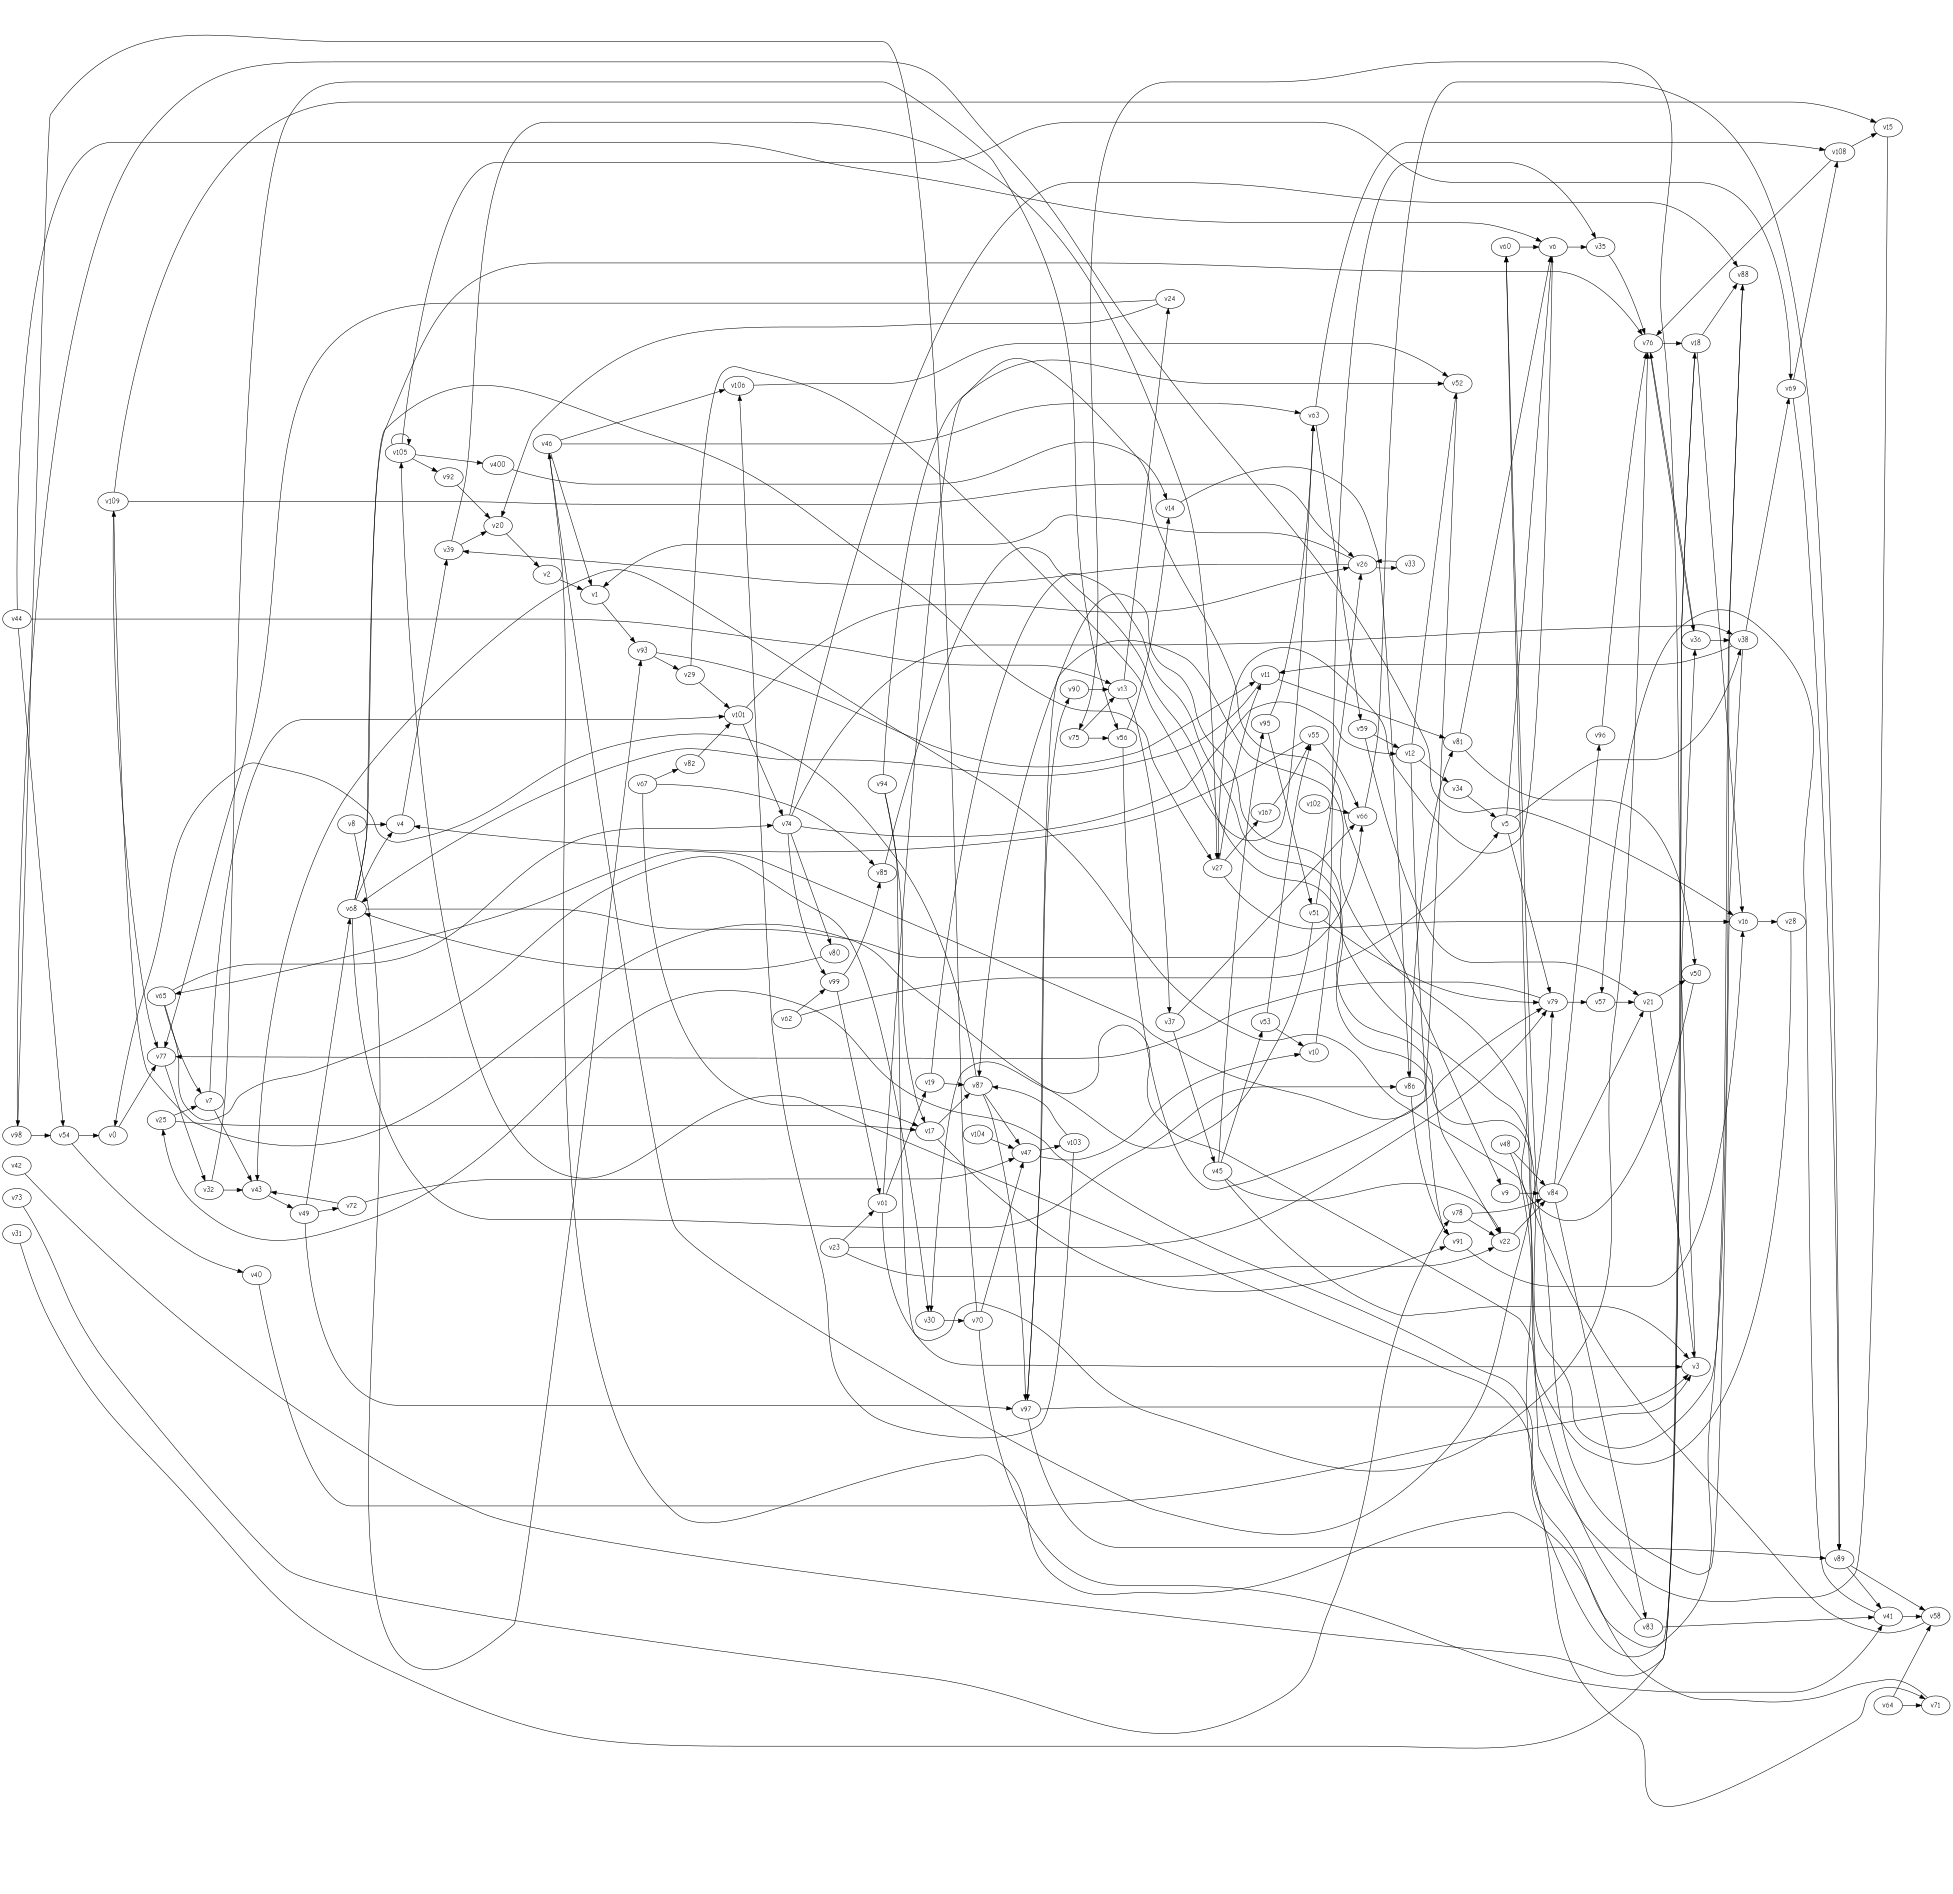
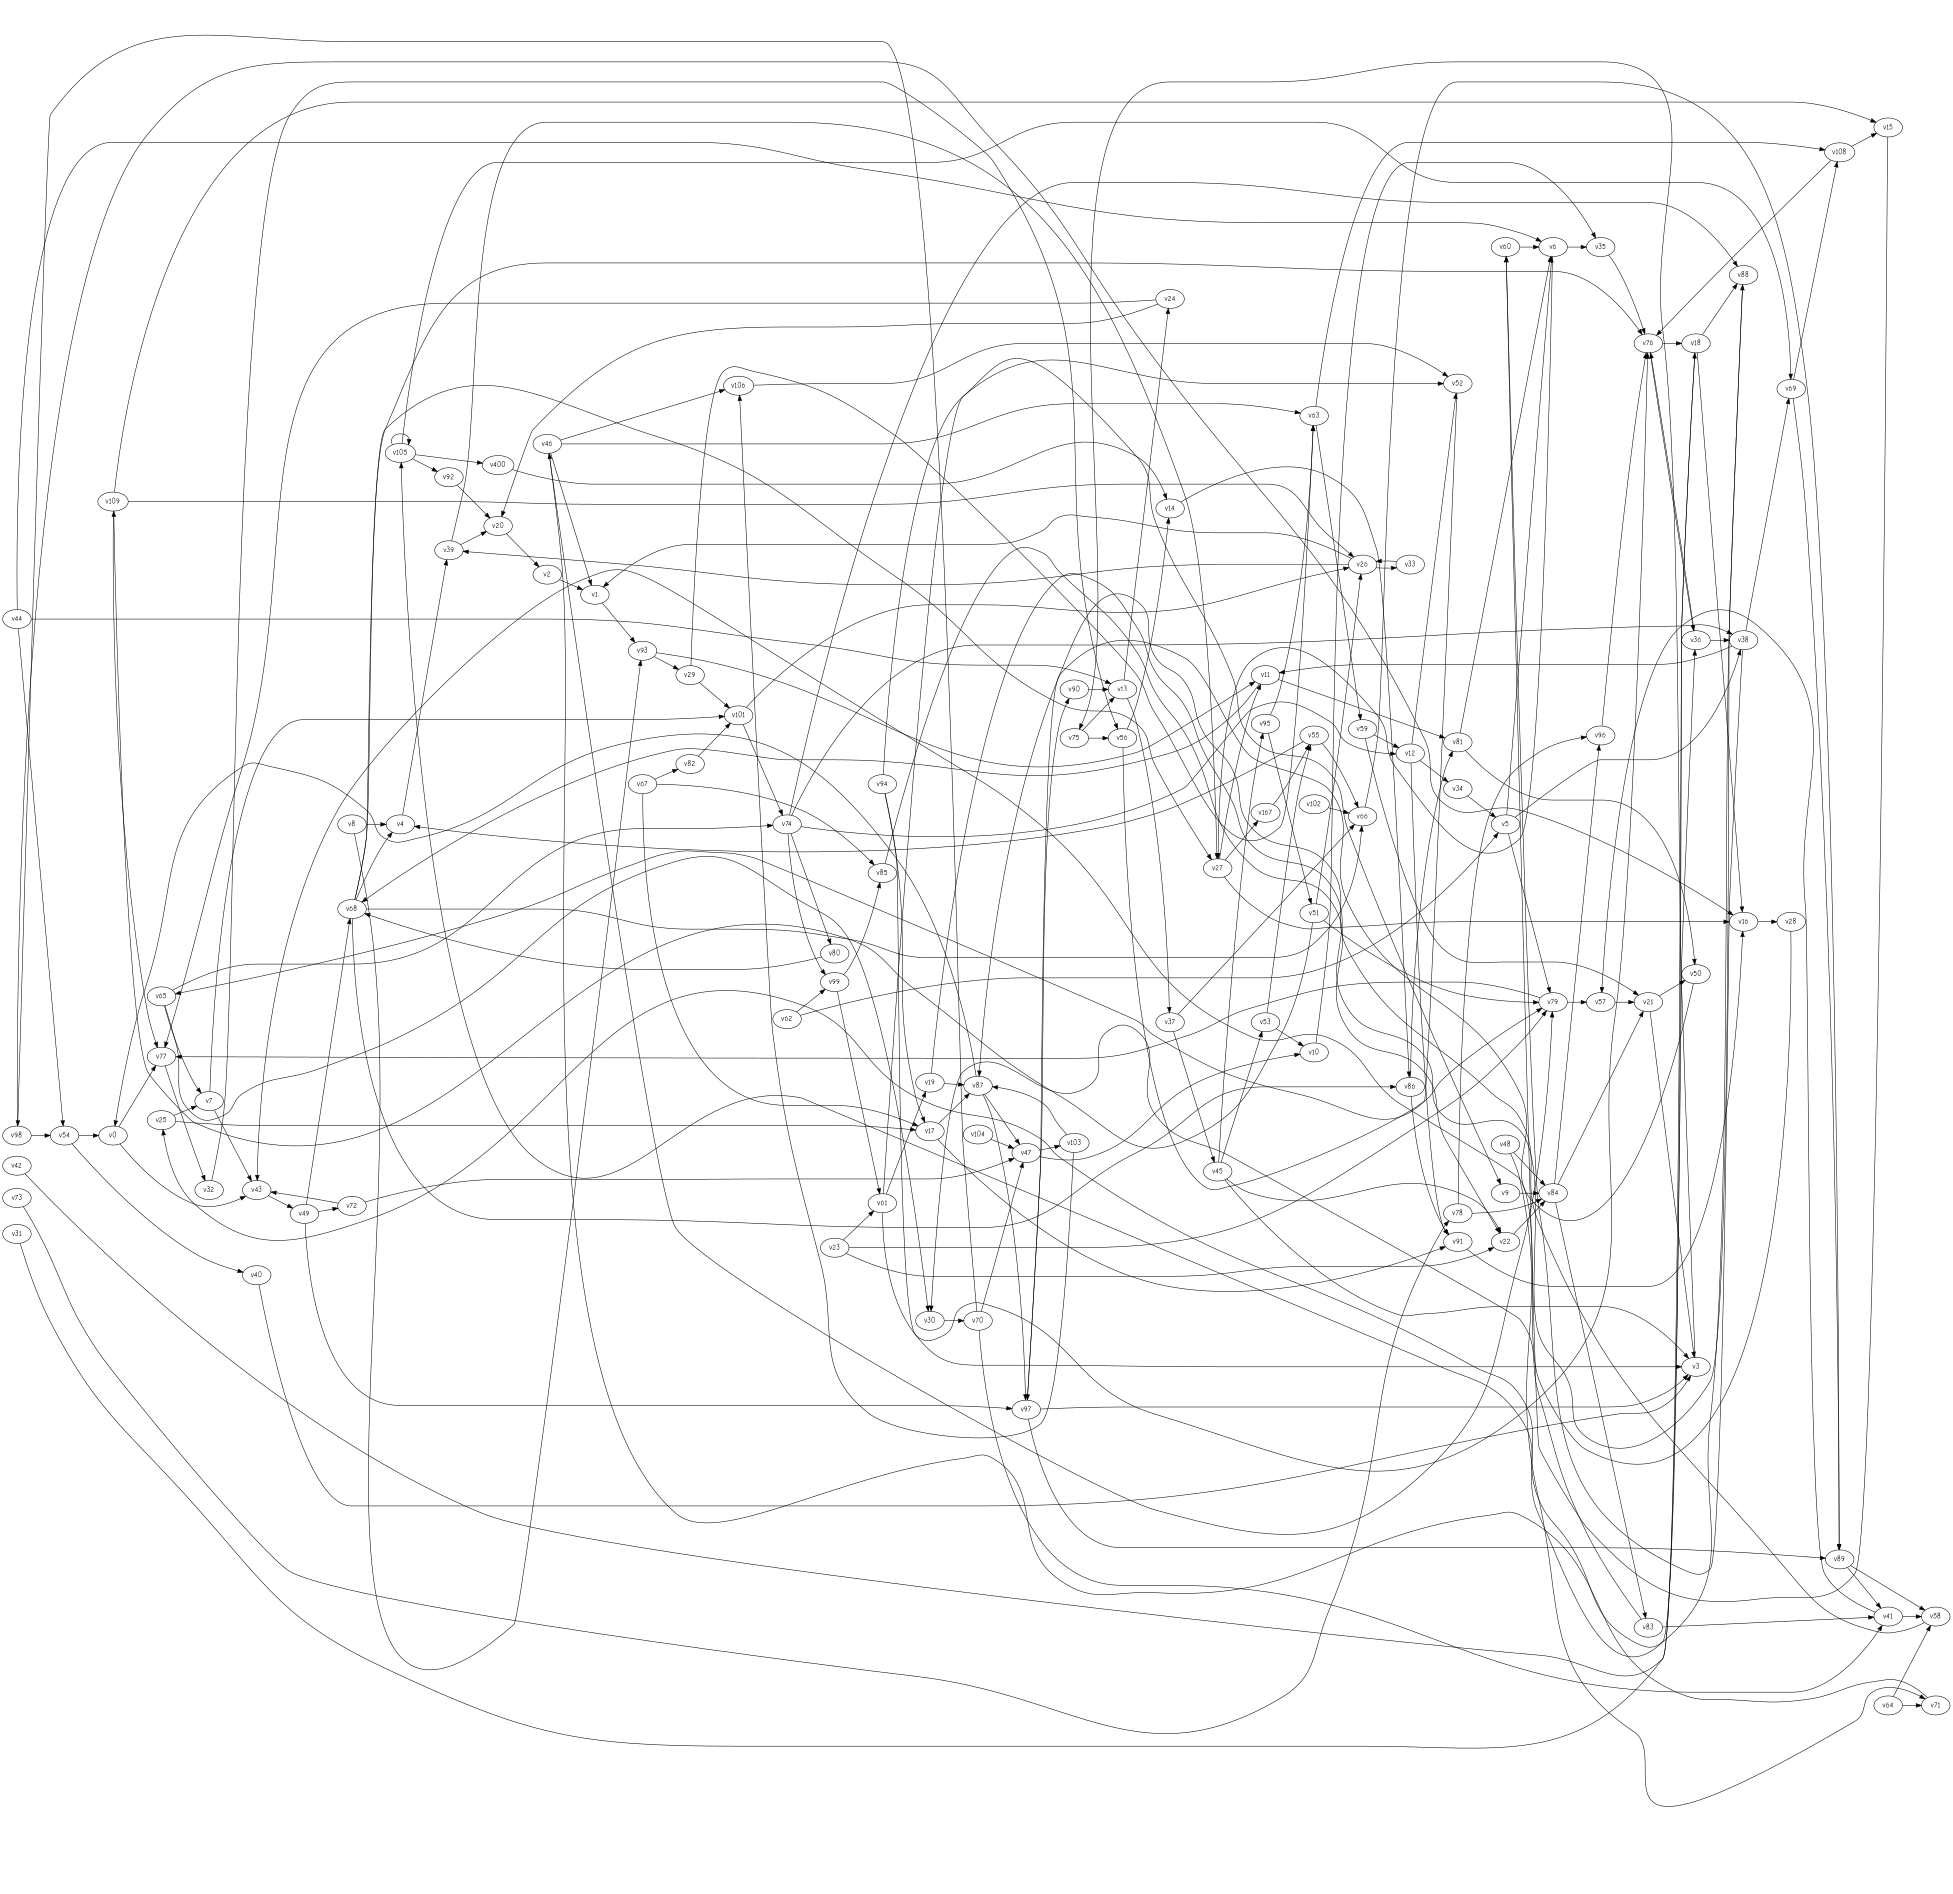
edge "v32" -> "v43": now "v0" -> "v43"
edge "v78" -> "v22": now "v78" -> "v96"
